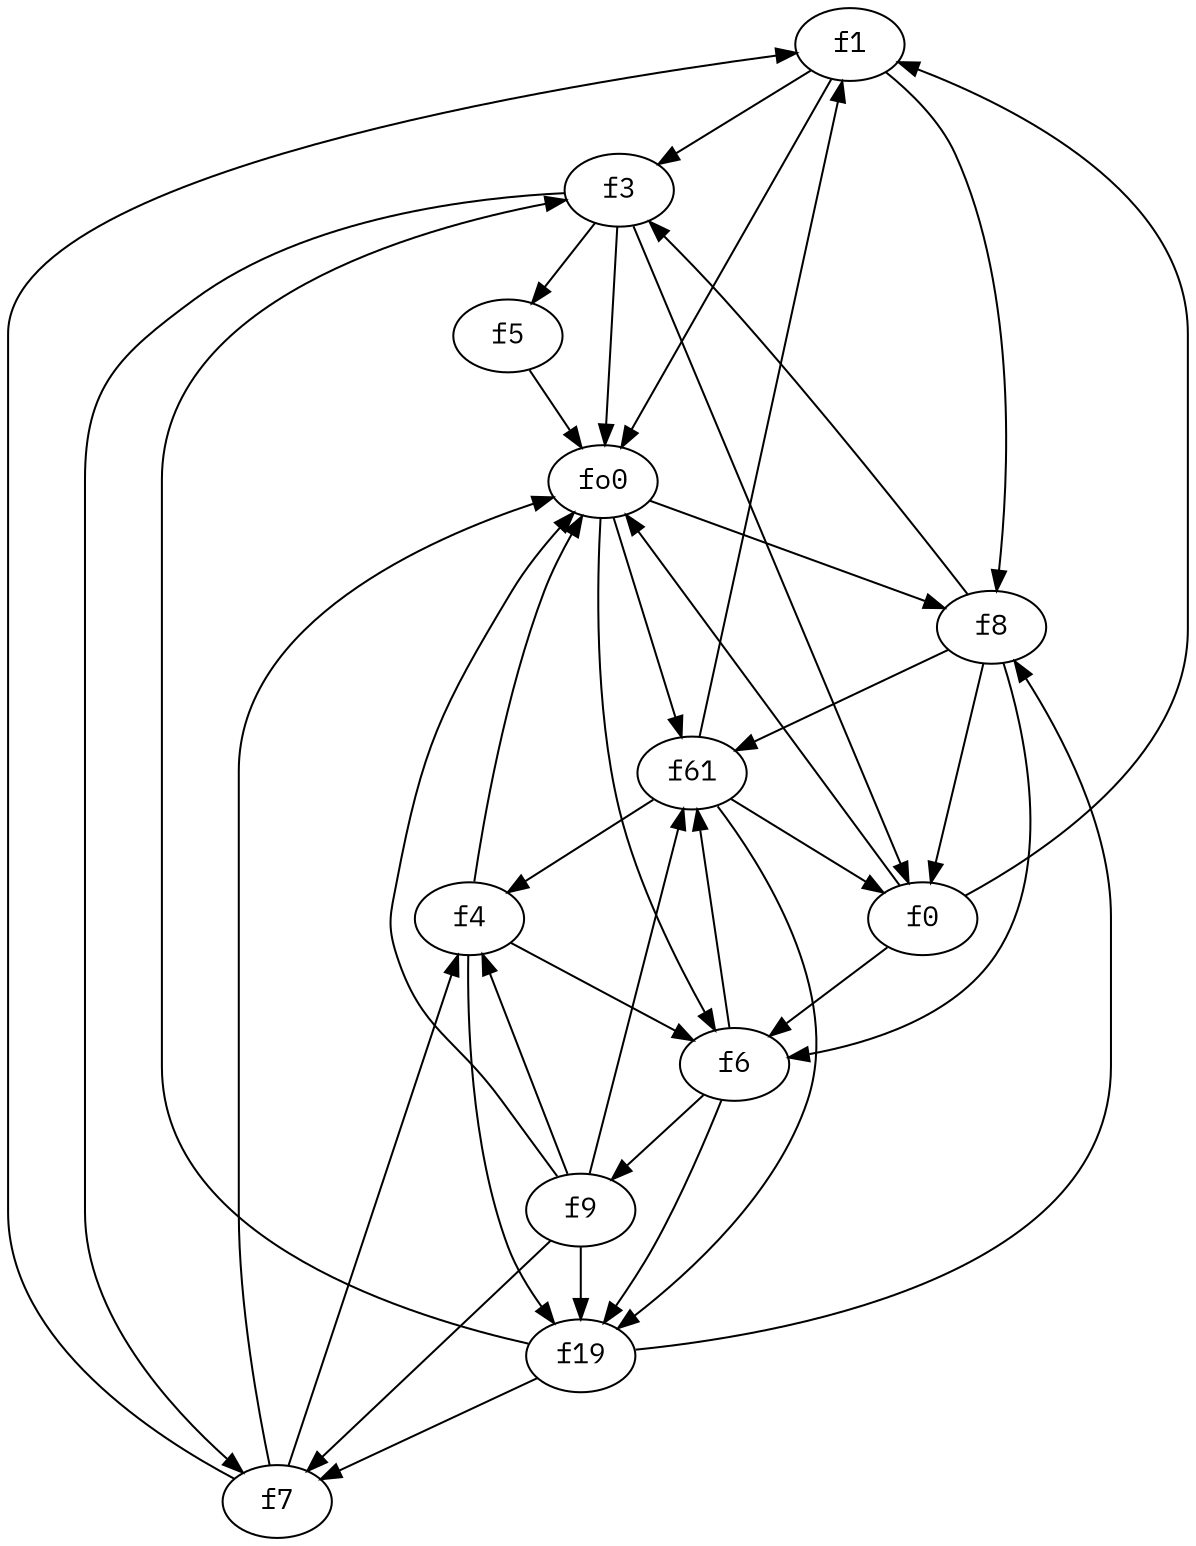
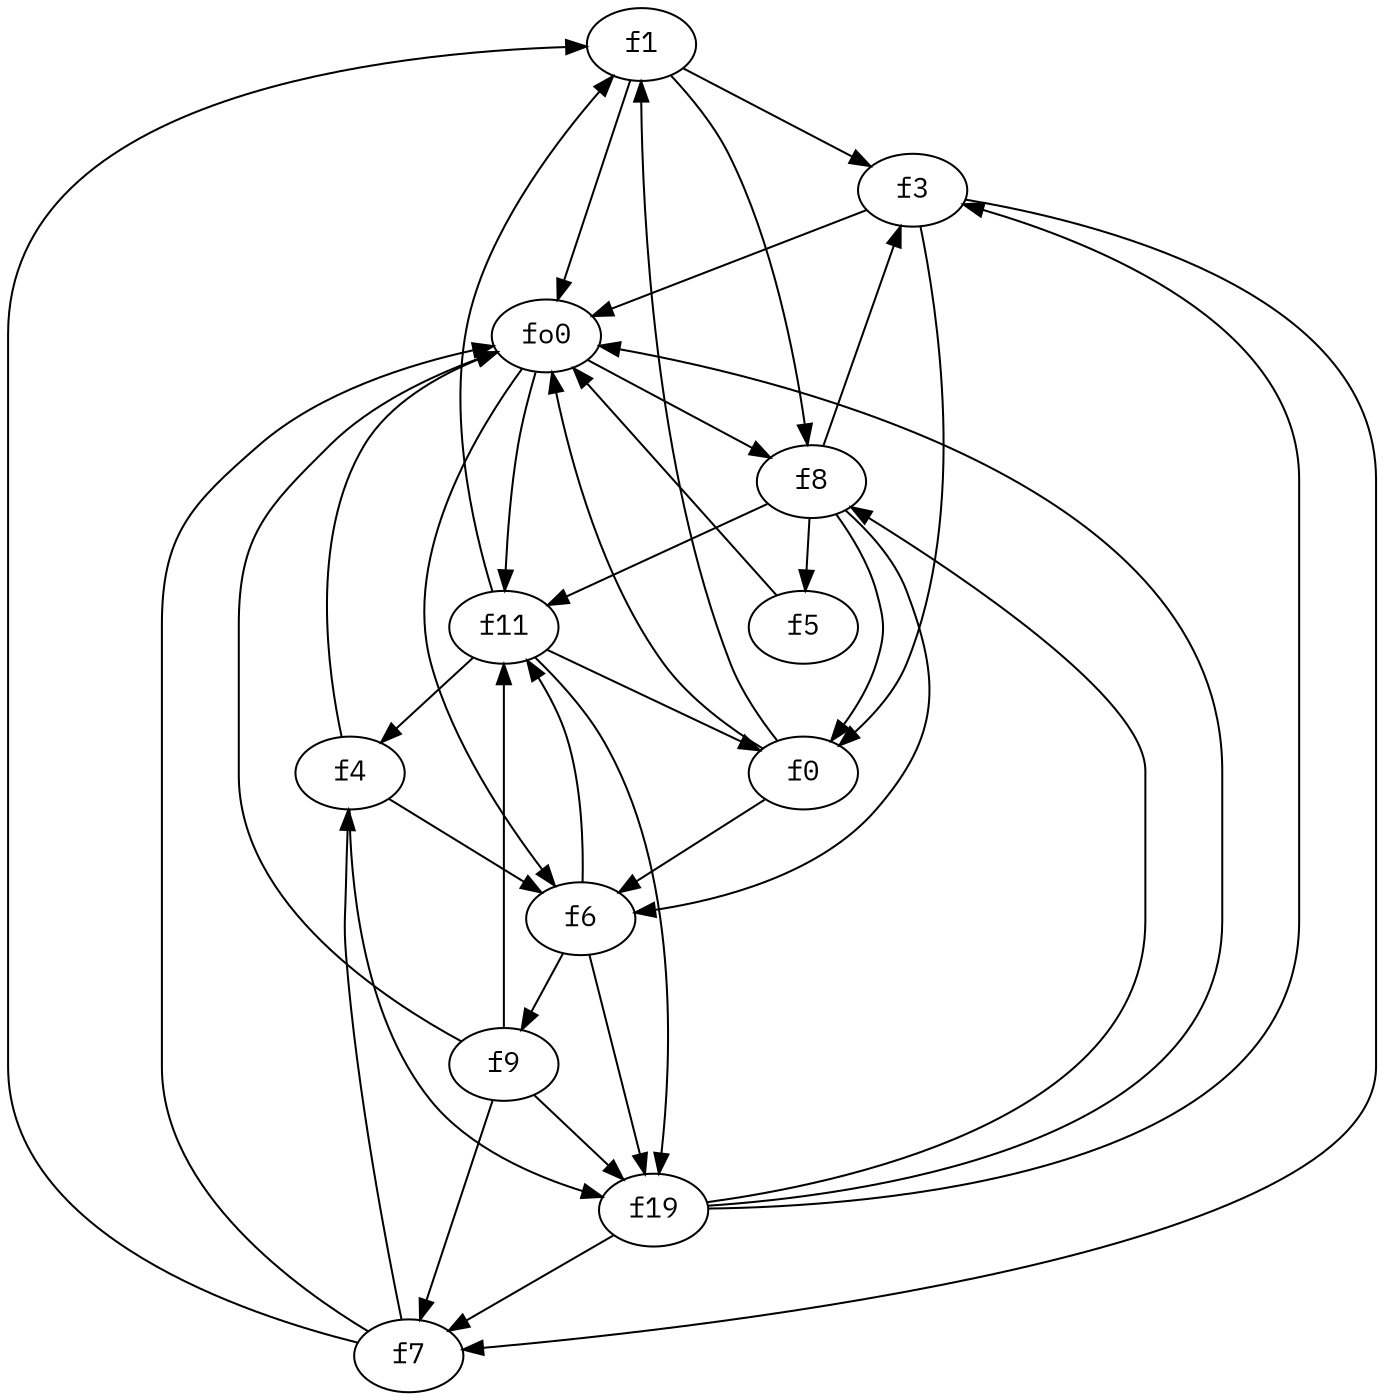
edge "f3" -> "f5": now "f8" -> "f5"
edge "f19" -> "fo0": added
node "f61": label "f61" -> "f11"
edge "f9" -> "f4": removed
